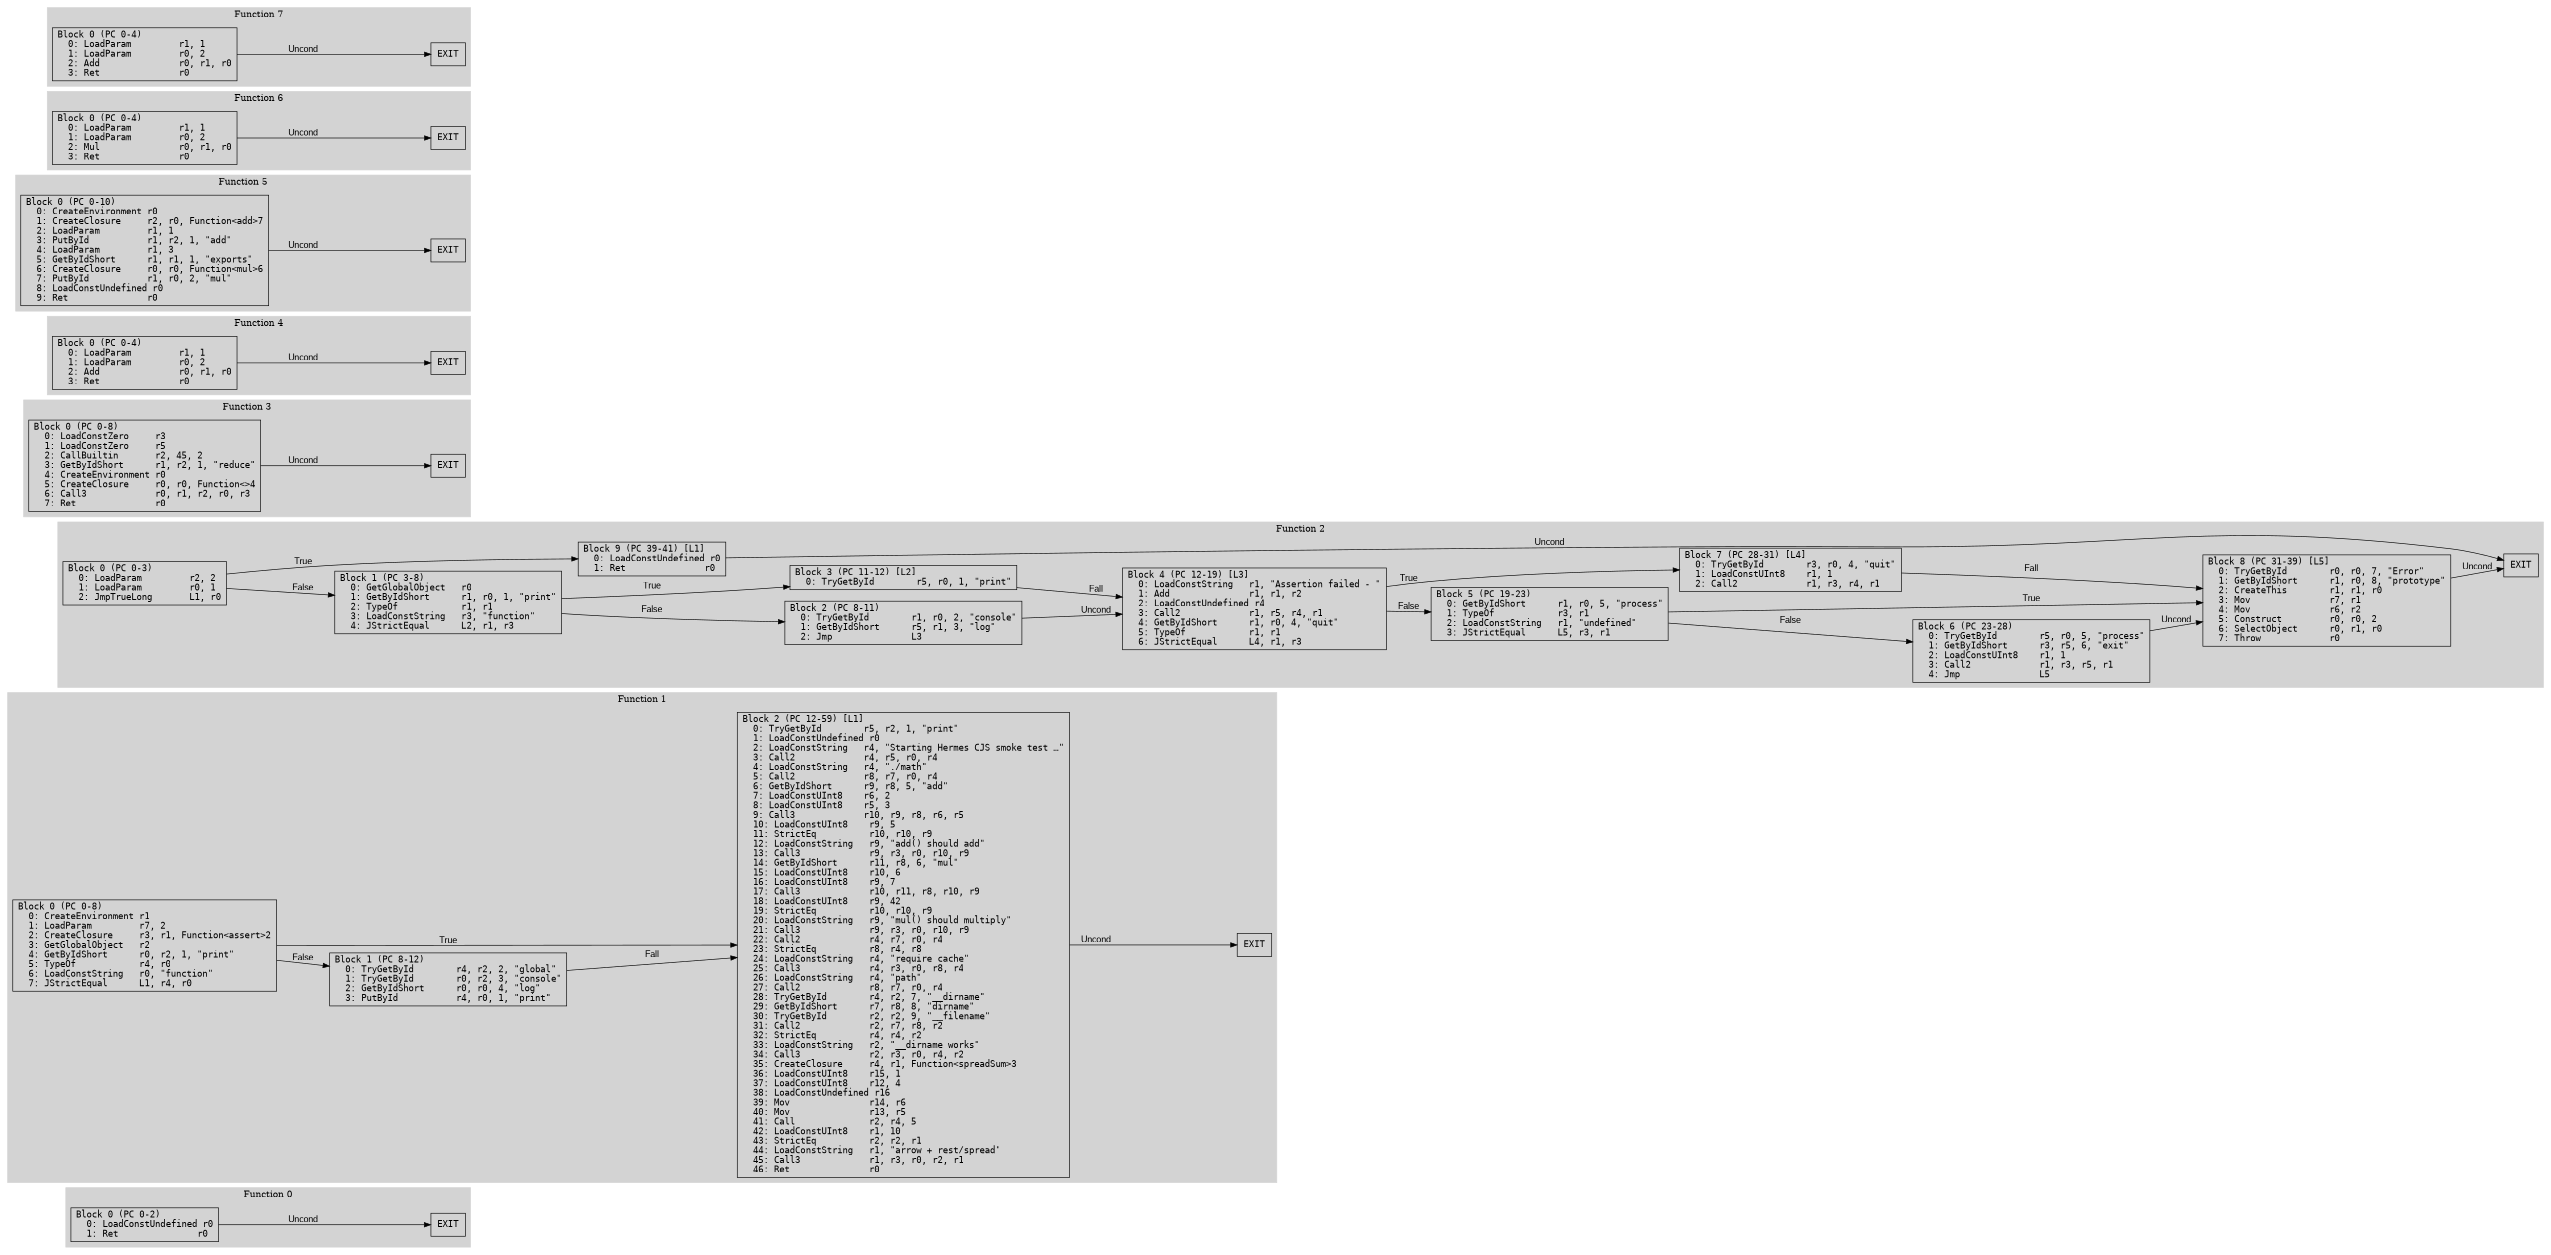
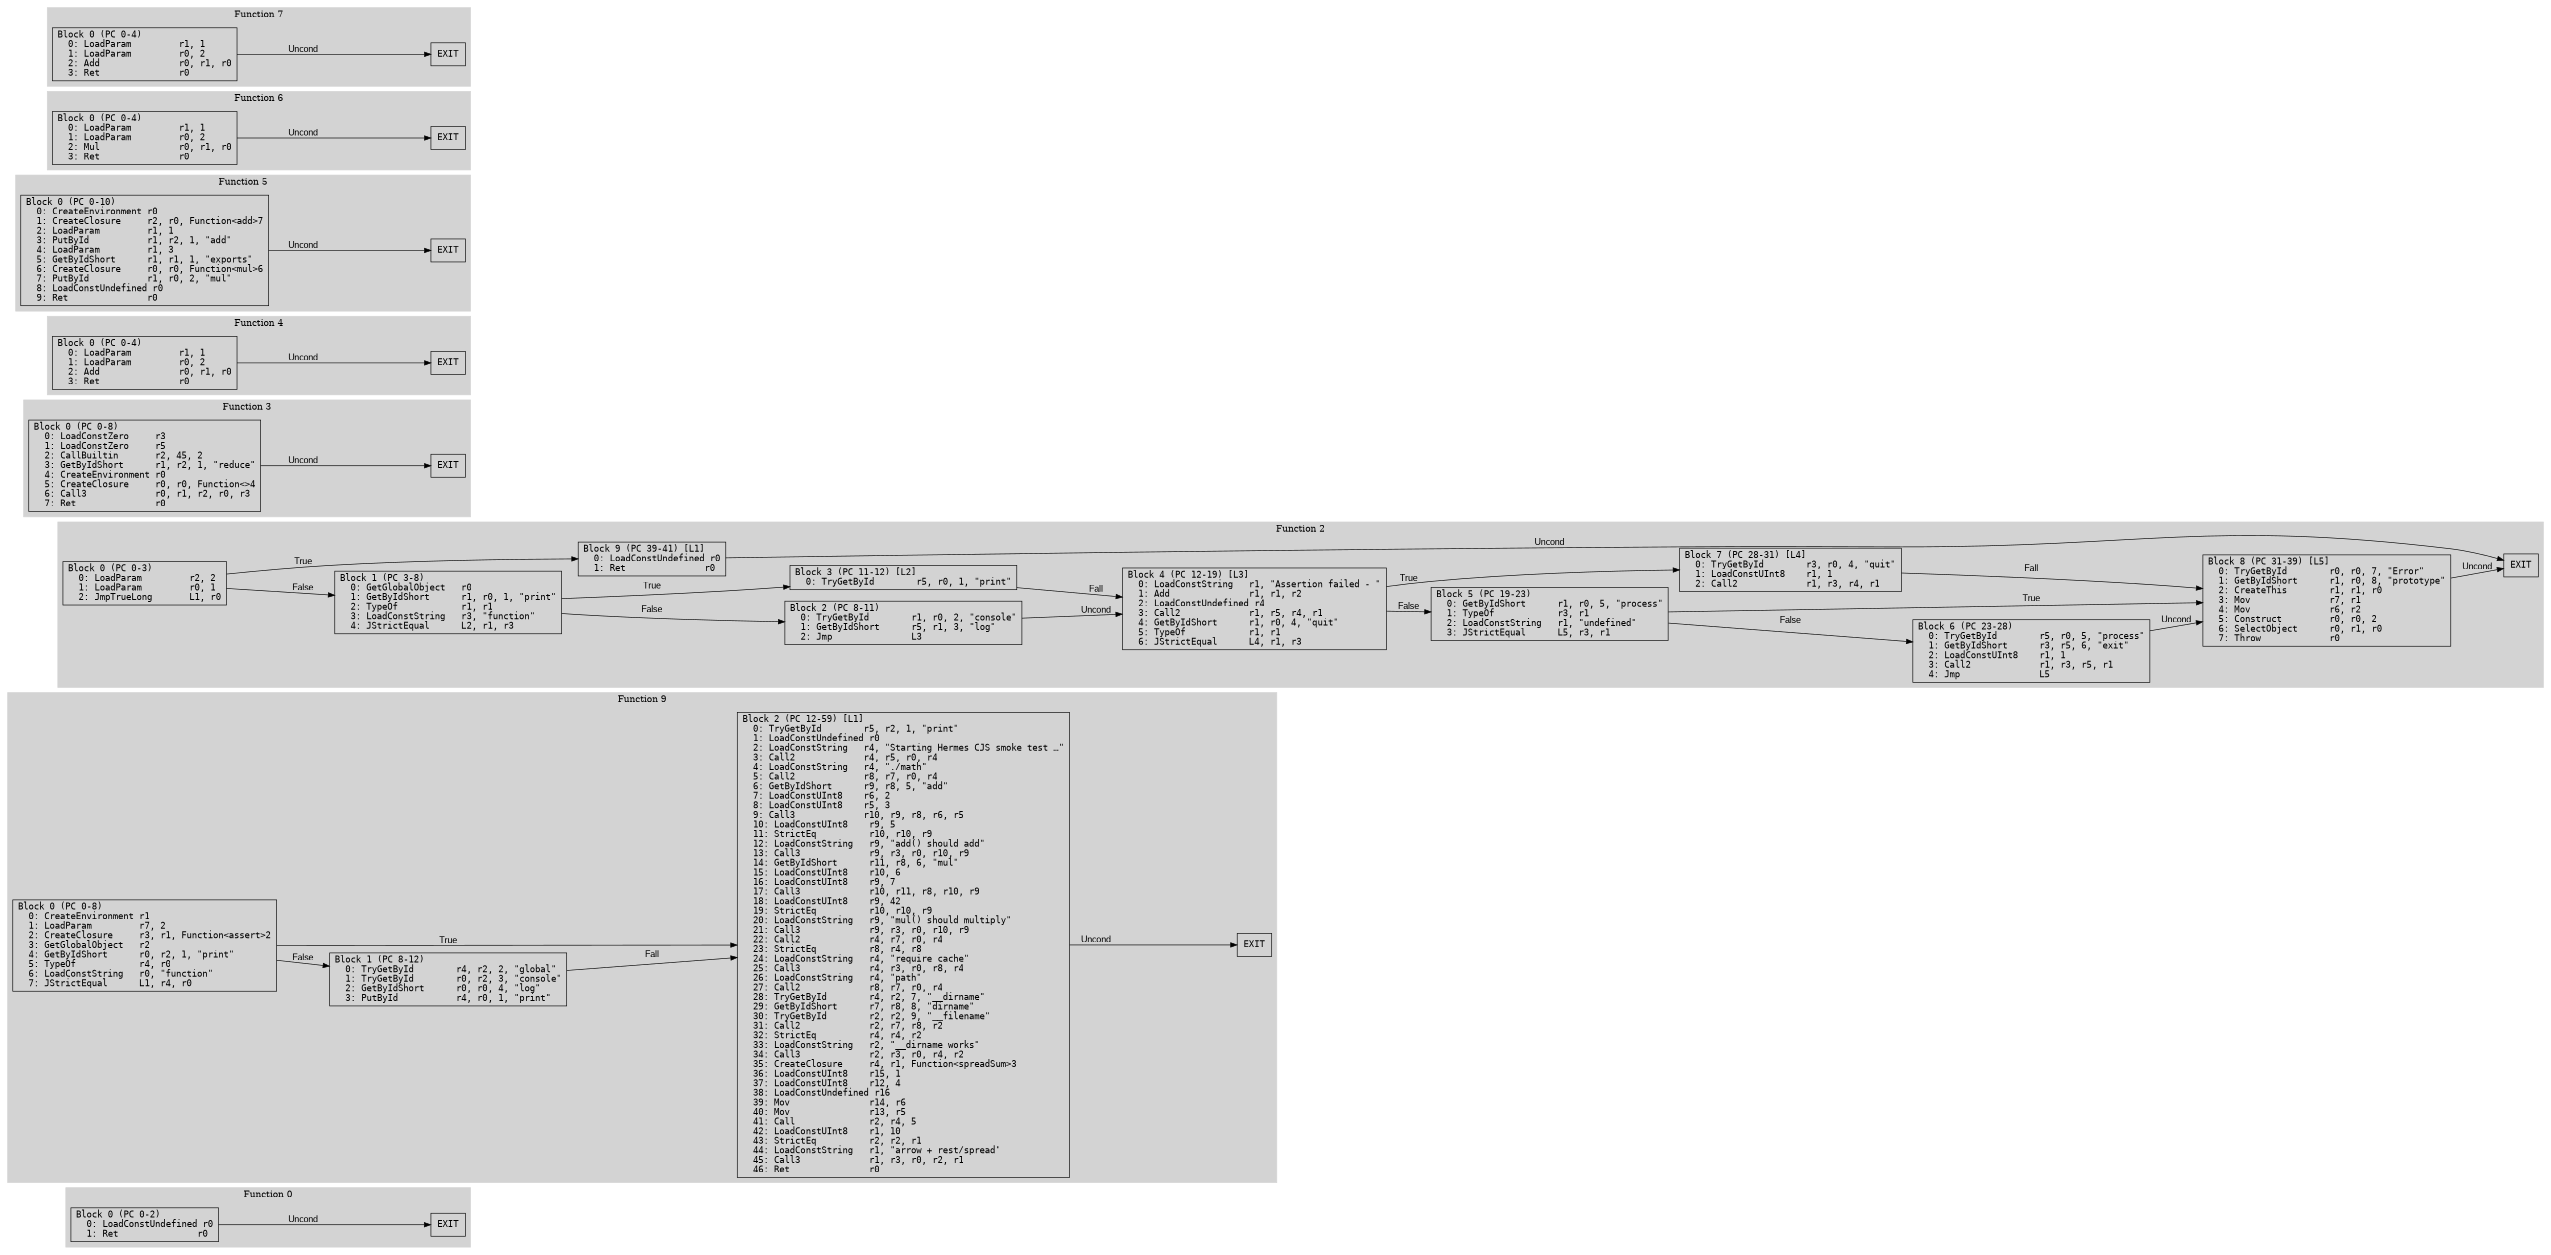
cluster "Function 1": label "Function 1" -> "Function 9"
